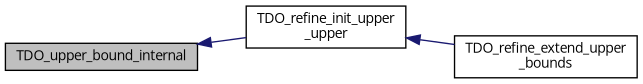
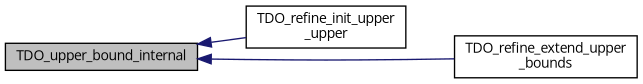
edge "TDO_refine_extend_upper _bounds" -> "TDO_refine_init_upper _upper": now "TDO_refine_extend_upper _bounds" -> "TDO_upper_bound_internal"
